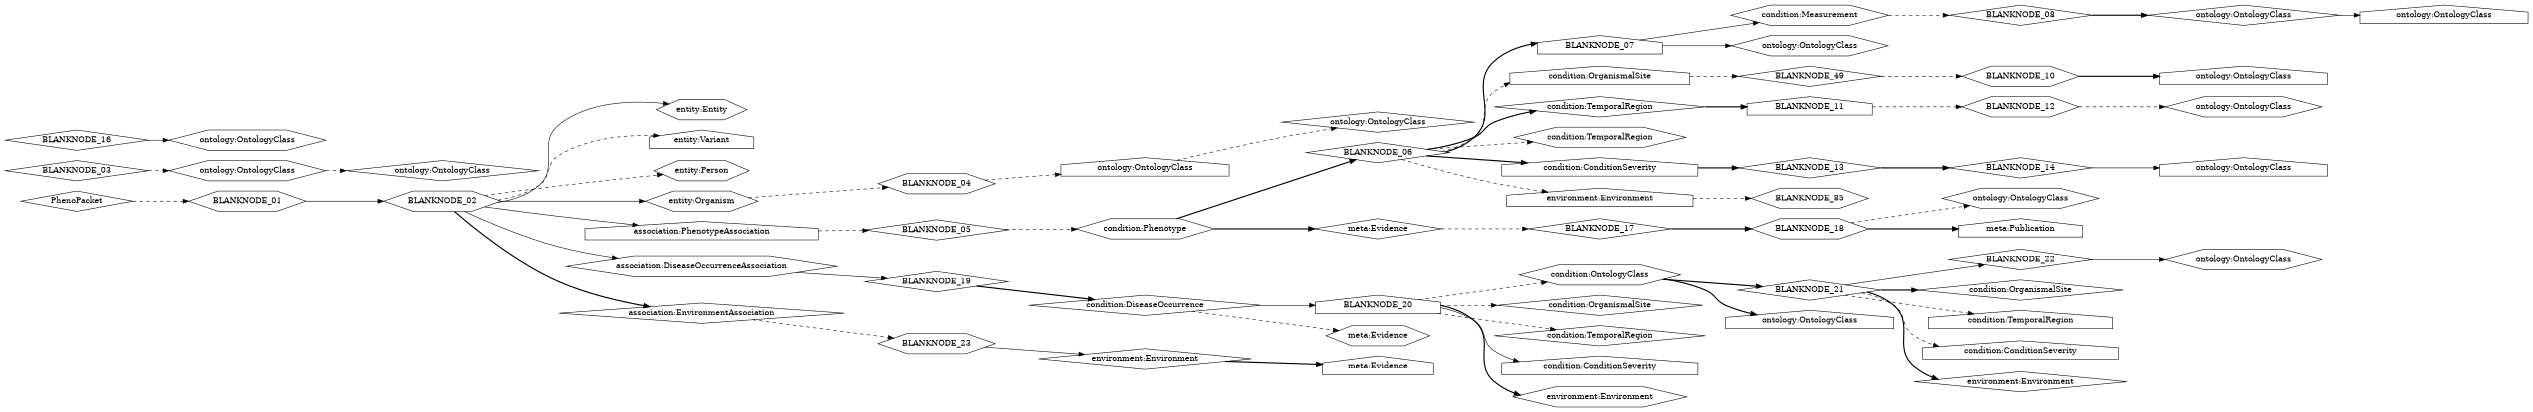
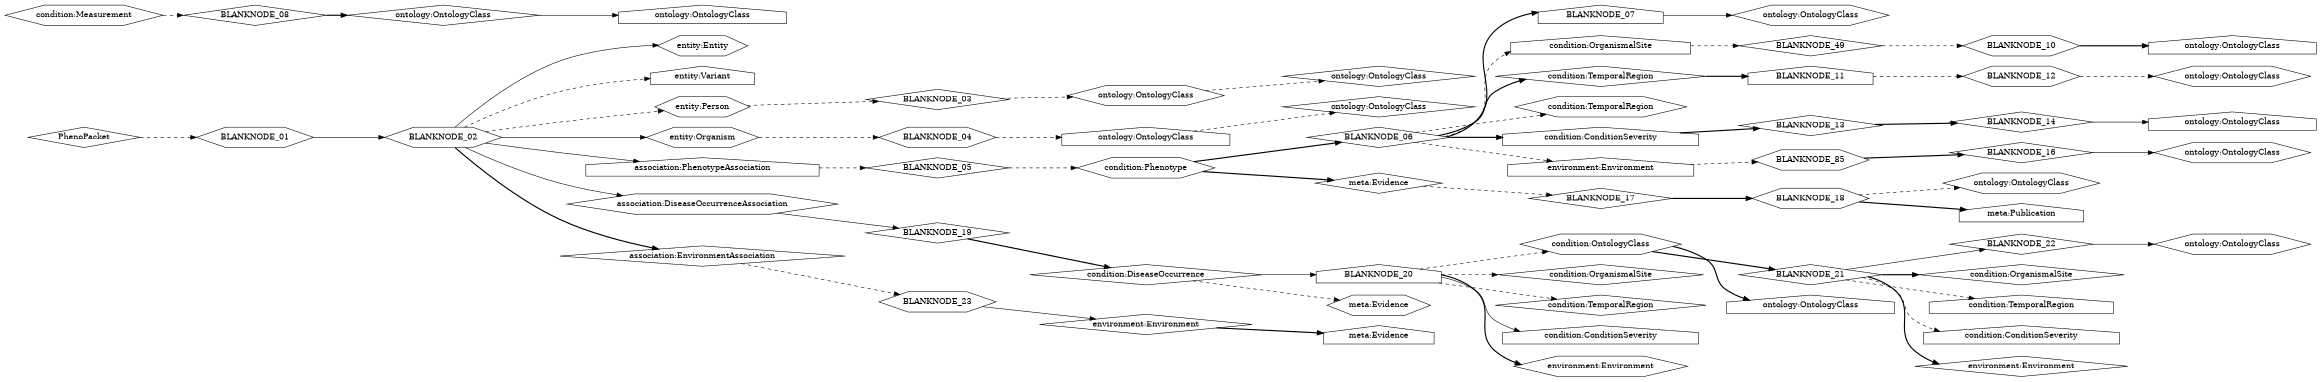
edge "BLANKNODE_07" -> "condition:Measurement": removed
edge "entity:Person" -> "BLANKNODE_03": added
edge "BLANKNODE_85" -> "BLANKNODE_16": added
